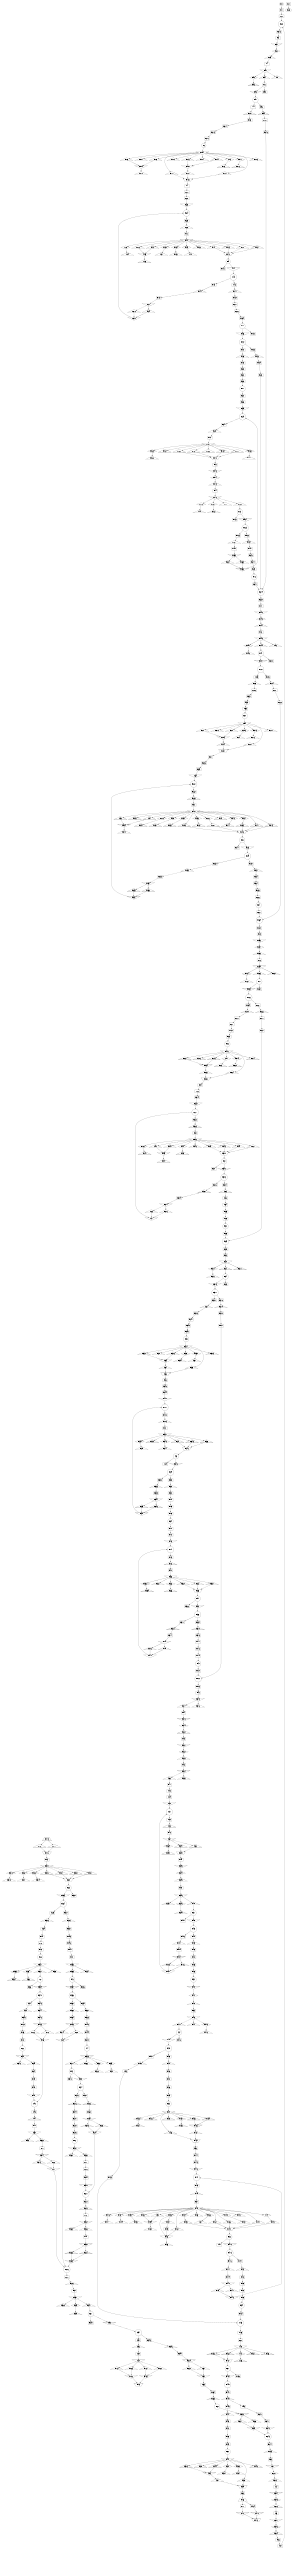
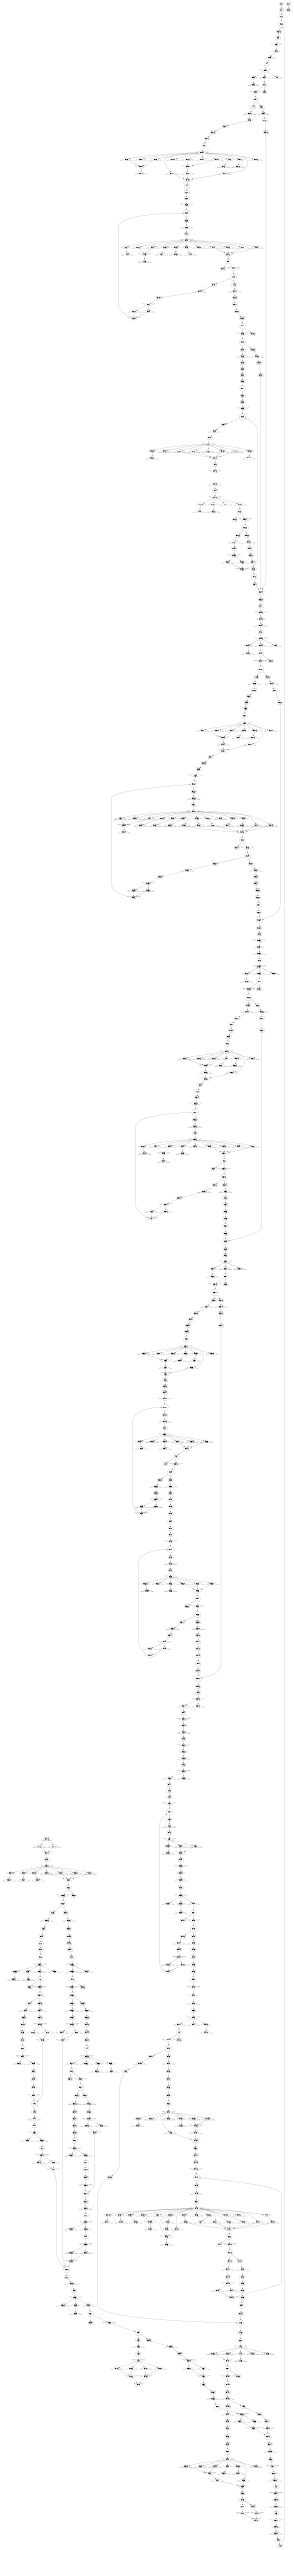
node "e_174": removed
